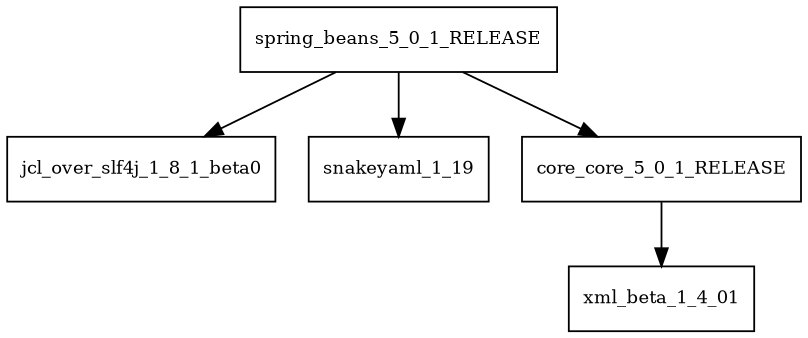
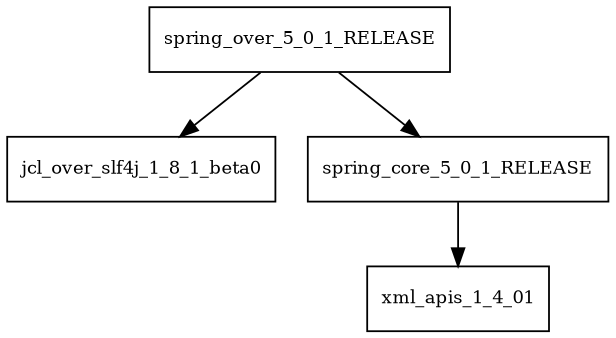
node "spring_beans_5_0_1_RELEASE": label "spring_beans_5_0_1_RELEASE" -> "spring_over_5_0_1_RELEASE"
node "snakeyaml_1_19": removed
node "core_core_5_0_1_RELEASE": label "core_core_5_0_1_RELEASE" -> "spring_core_5_0_1_RELEASE"
node "xml_beta_1_4_01": label "xml_beta_1_4_01" -> "xml_apis_1_4_01"
